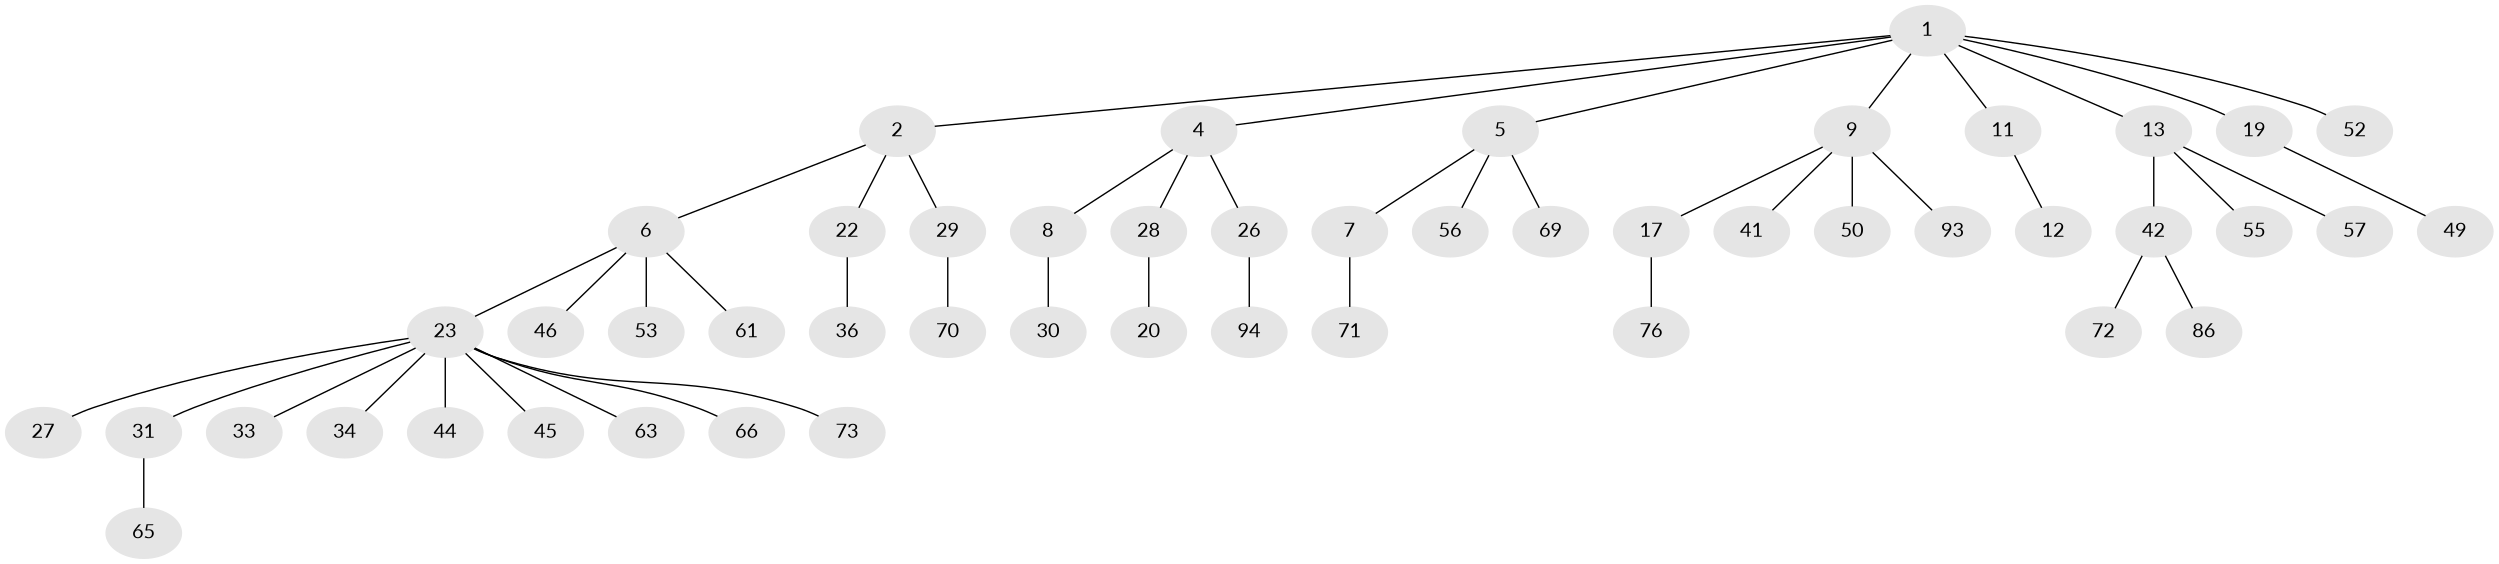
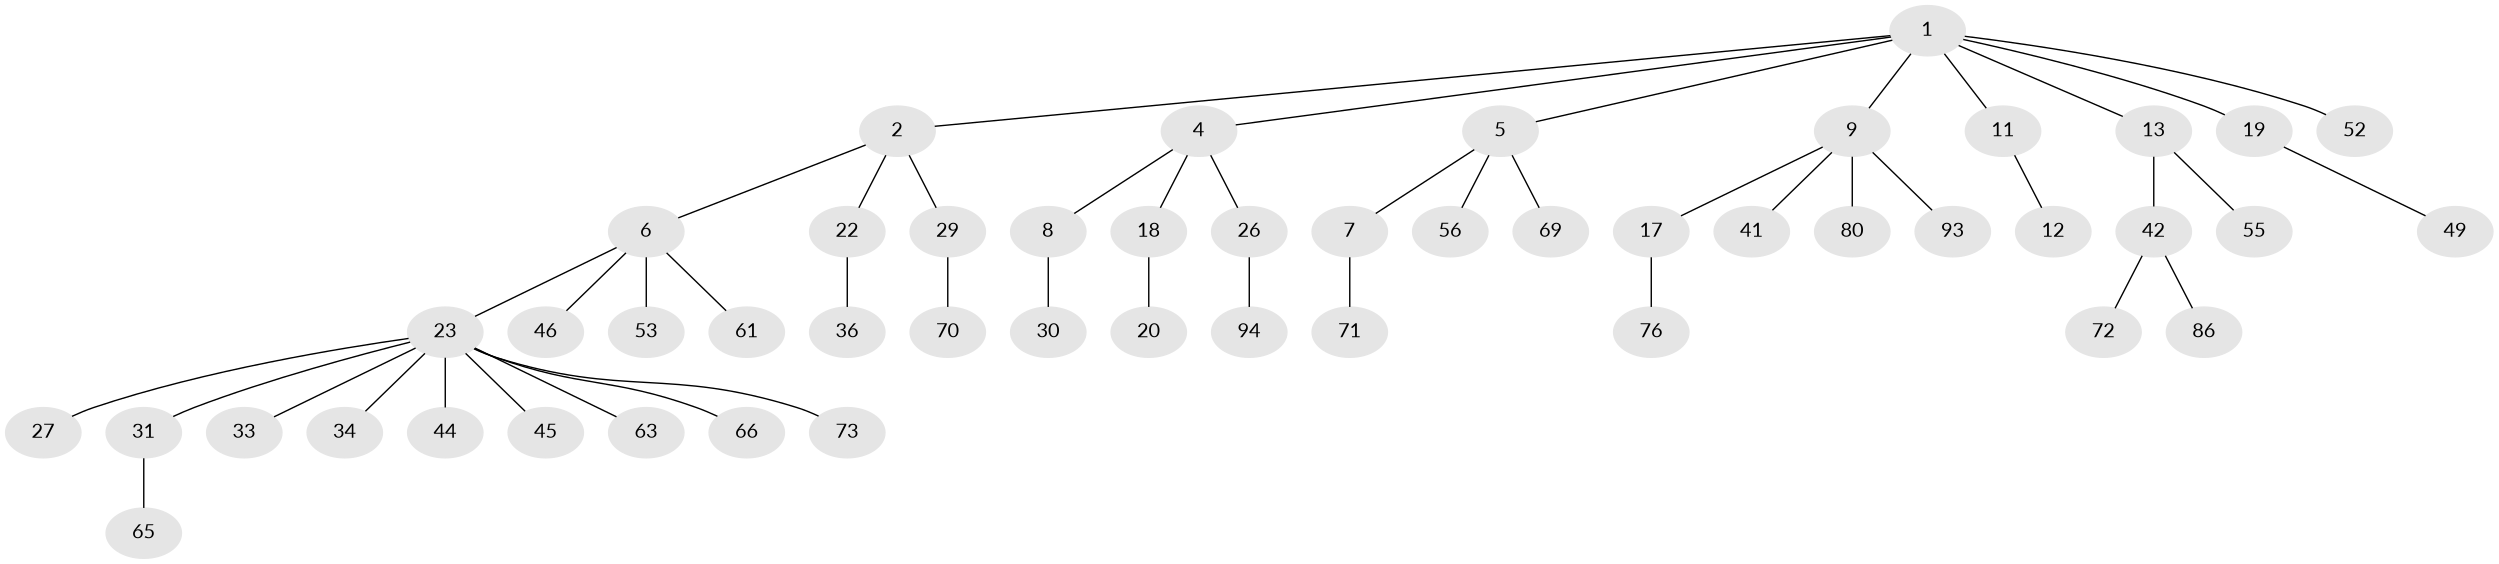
node "28": label "28" -> "18"
node "50": label "50" -> "80"
node "57": removed
